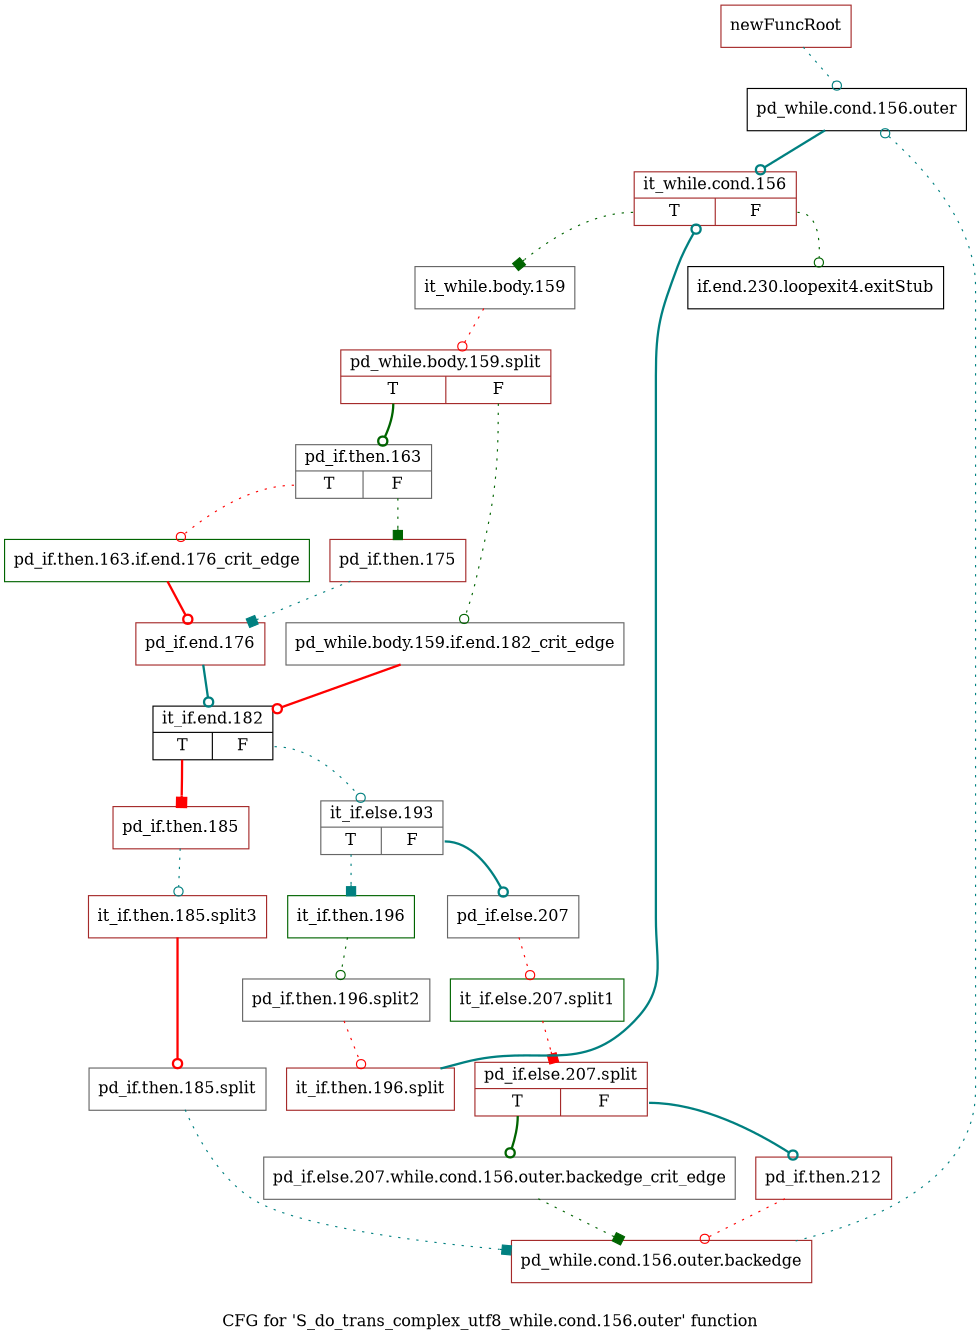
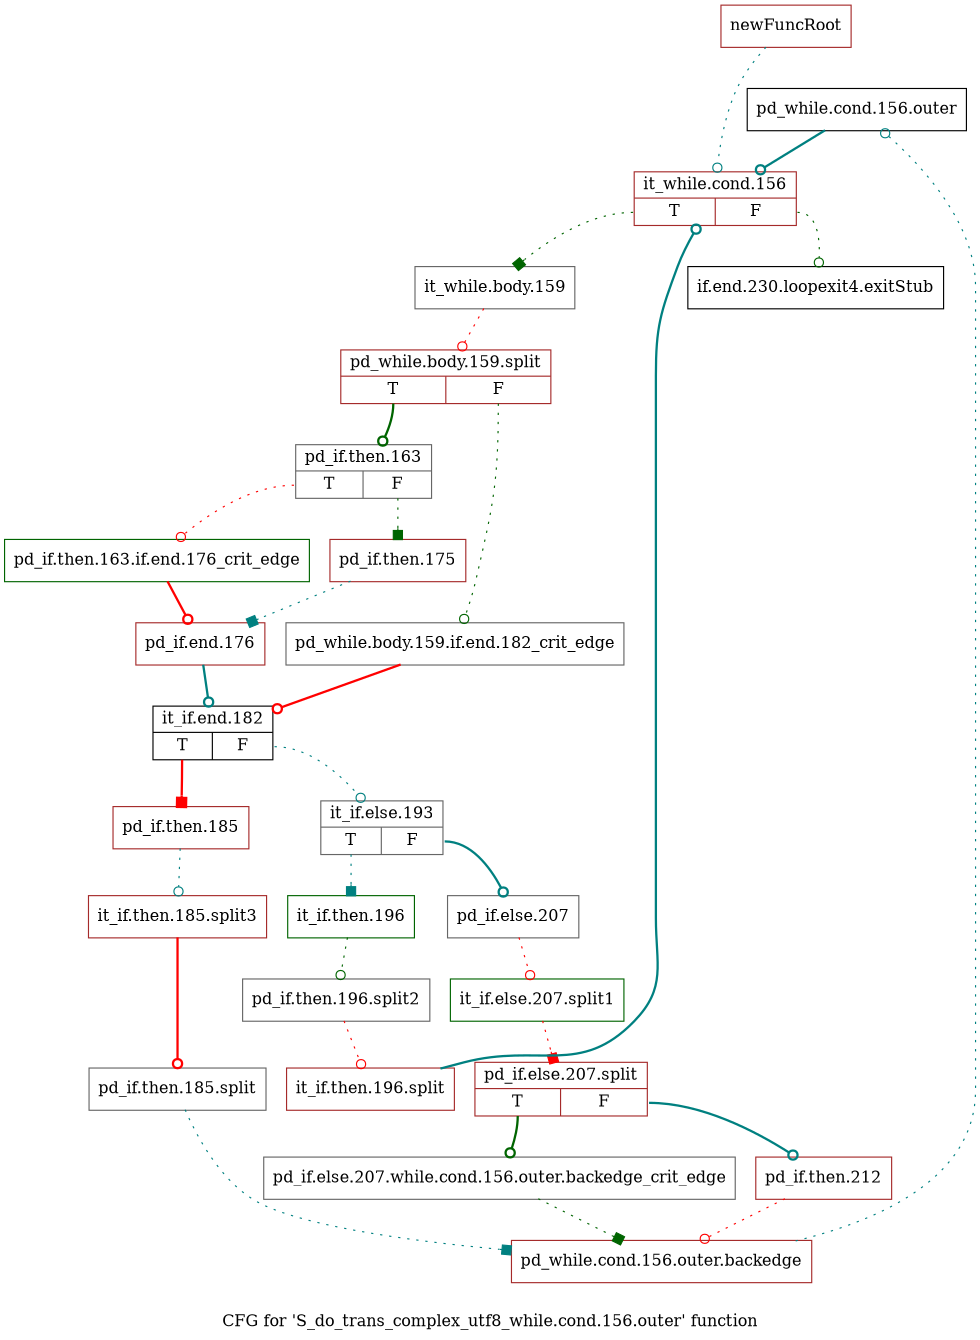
edge "newFuncRoot" -> "pd_while.cond.156.outer": now "newFuncRoot" -> "it_while.cond.156"
